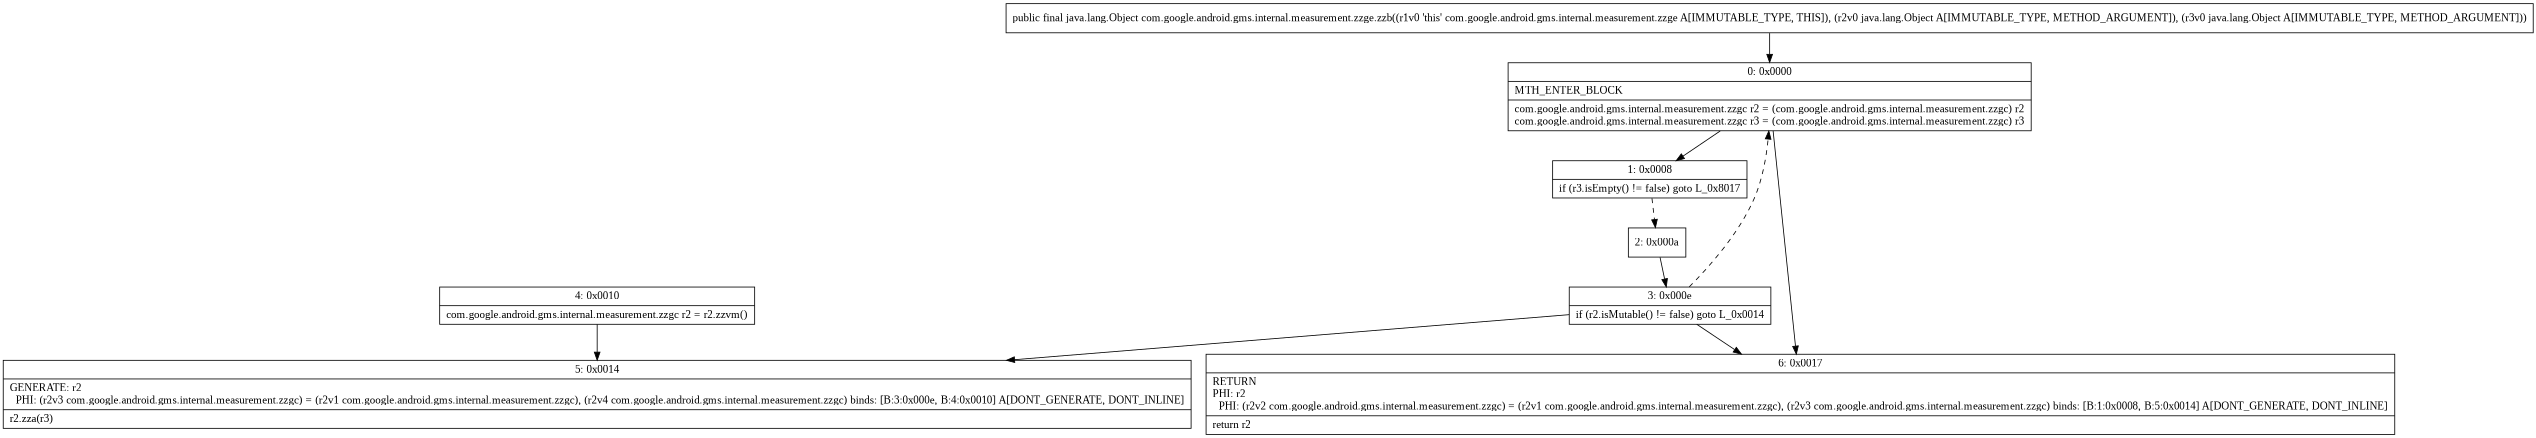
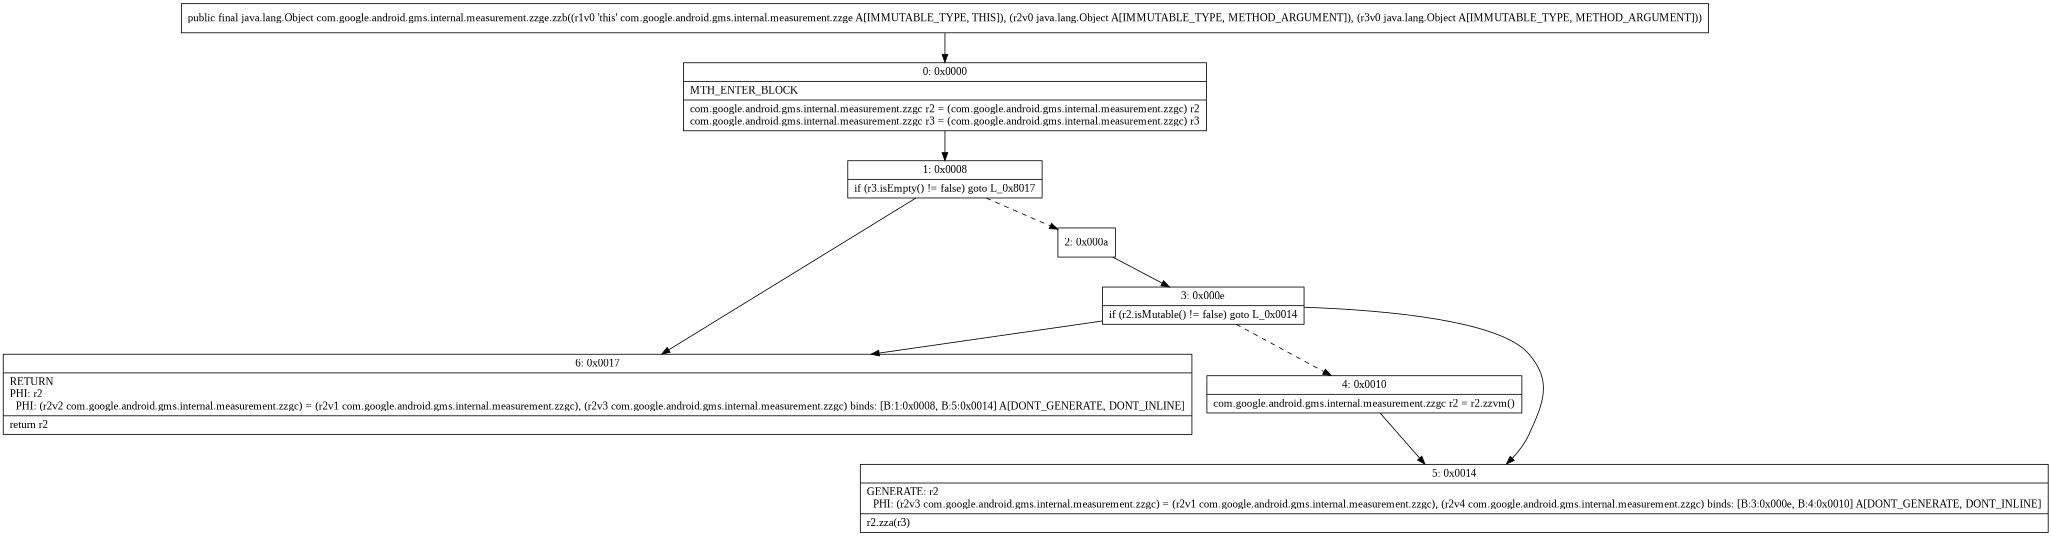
edge "3: 0x000e" -> "0: 0x0000": now "3: 0x000e" -> "4: 0x0010"
edge "0: 0x0000" -> "6: 0x0017": now "1: 0x0008" -> "6: 0x0017"
